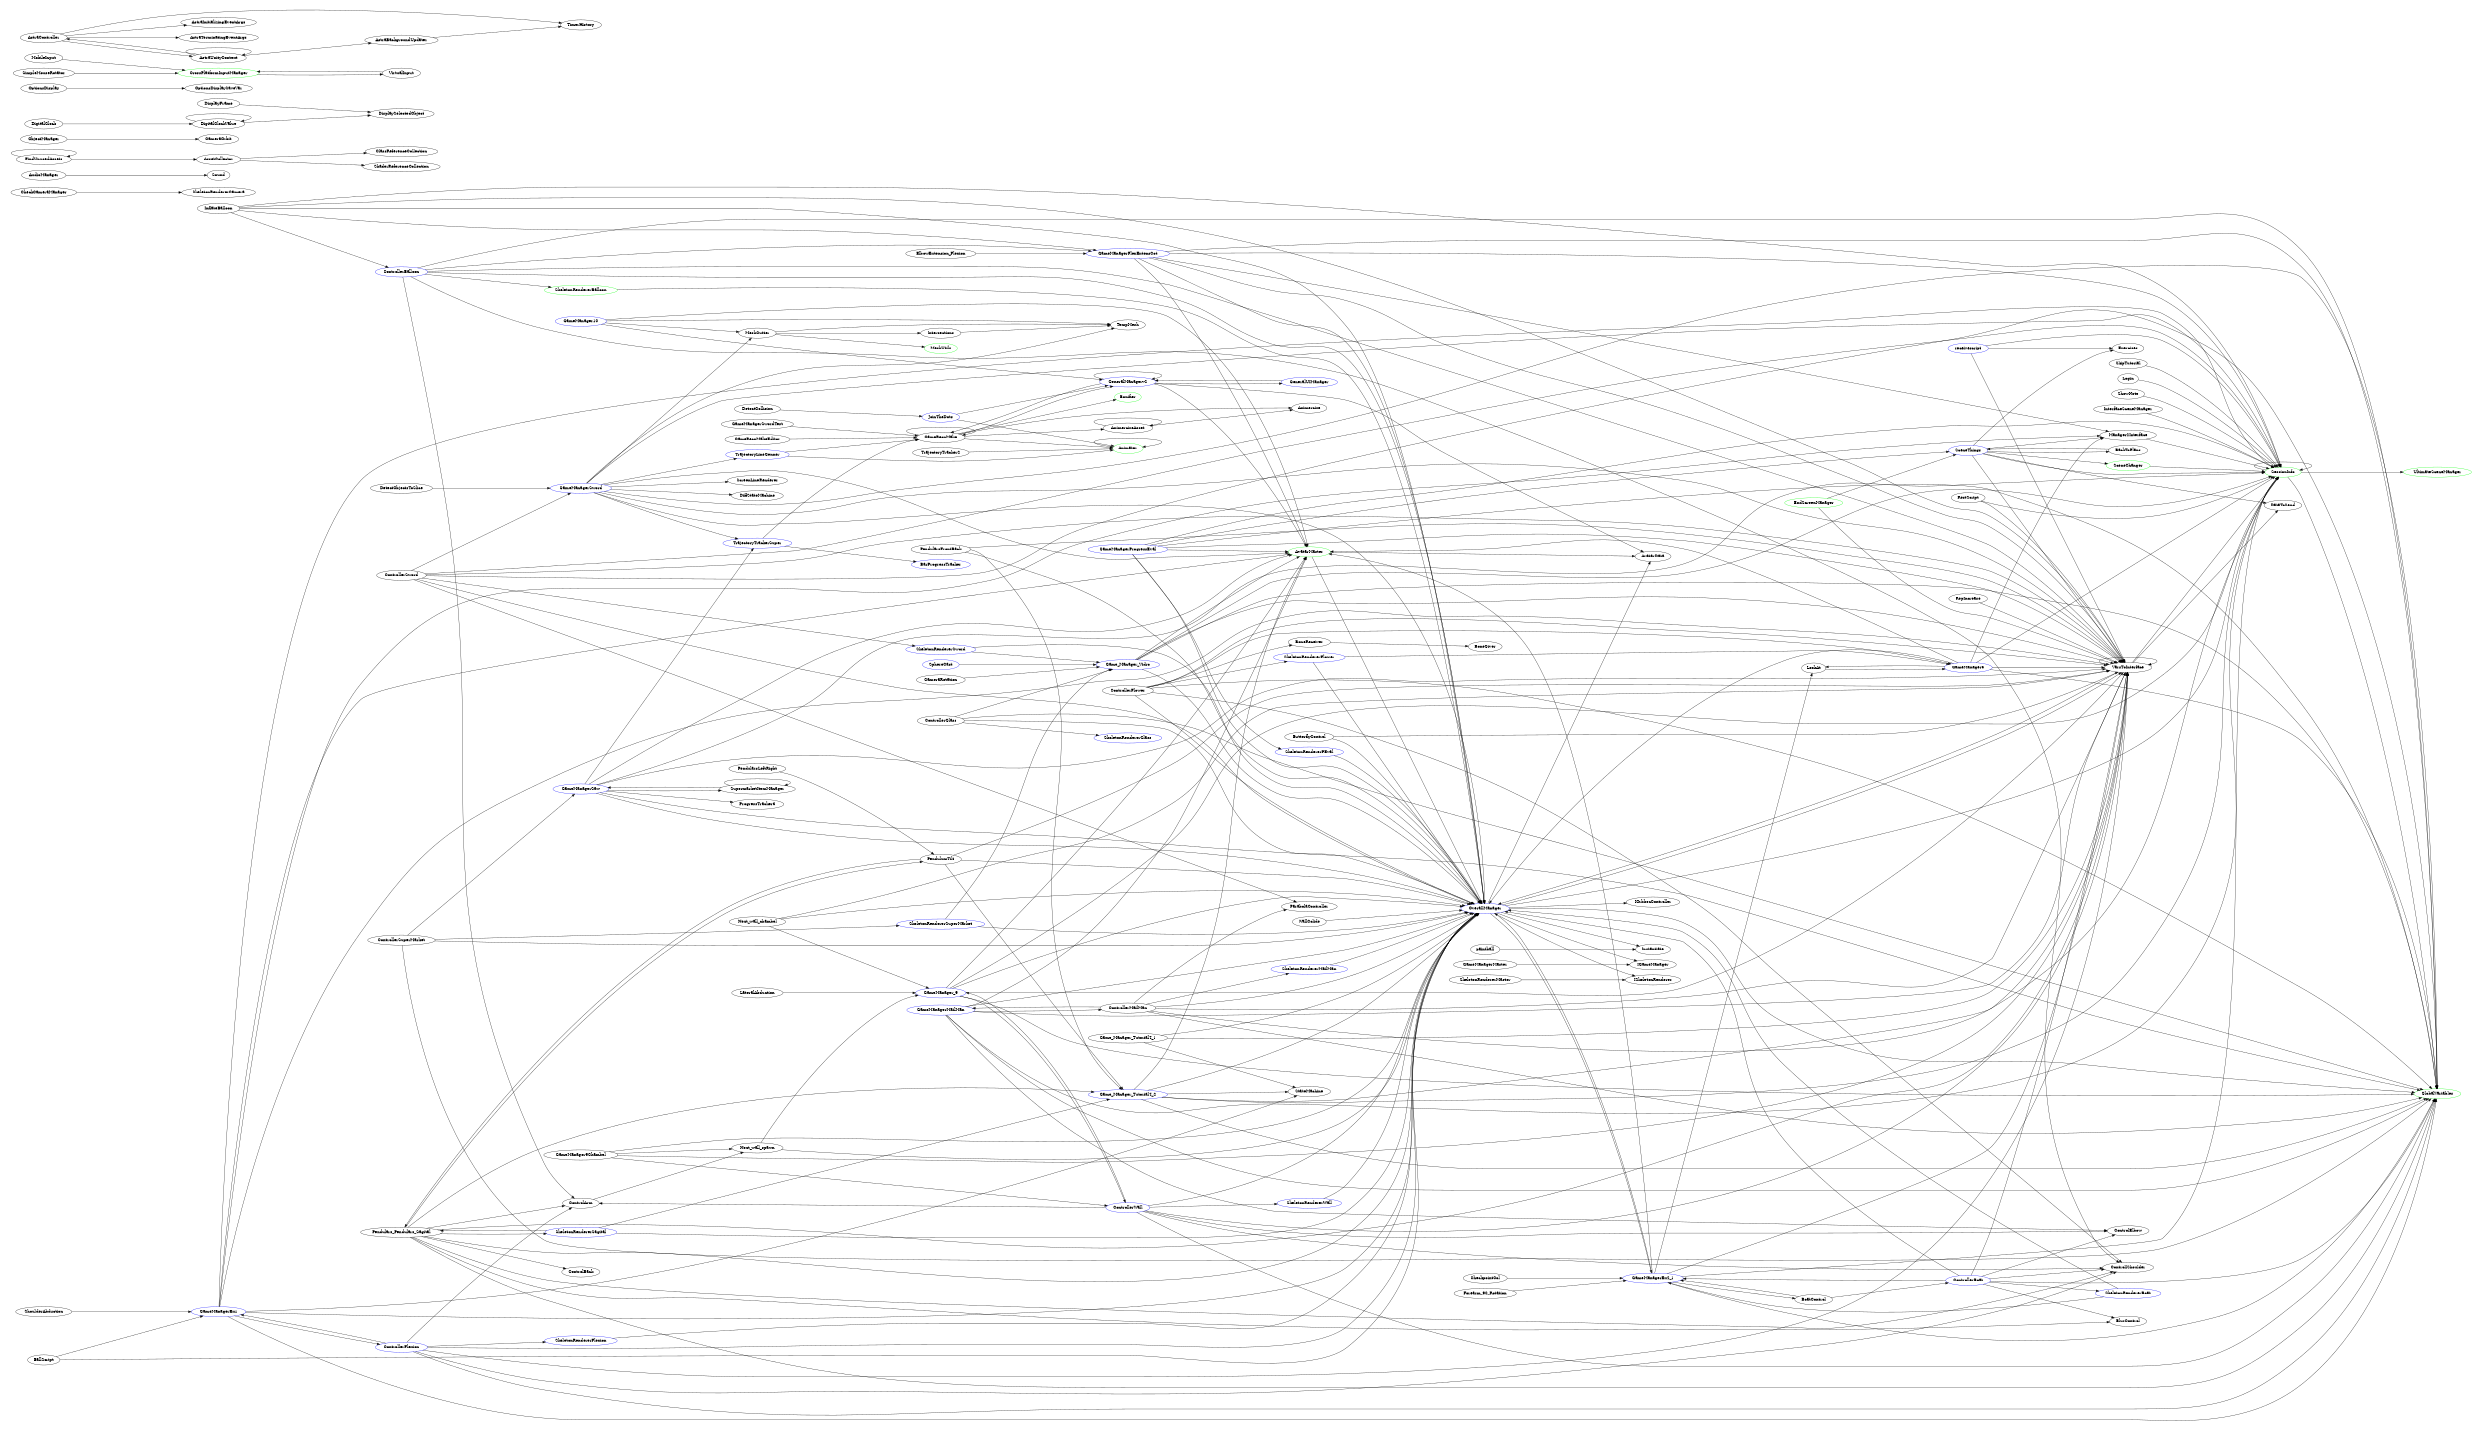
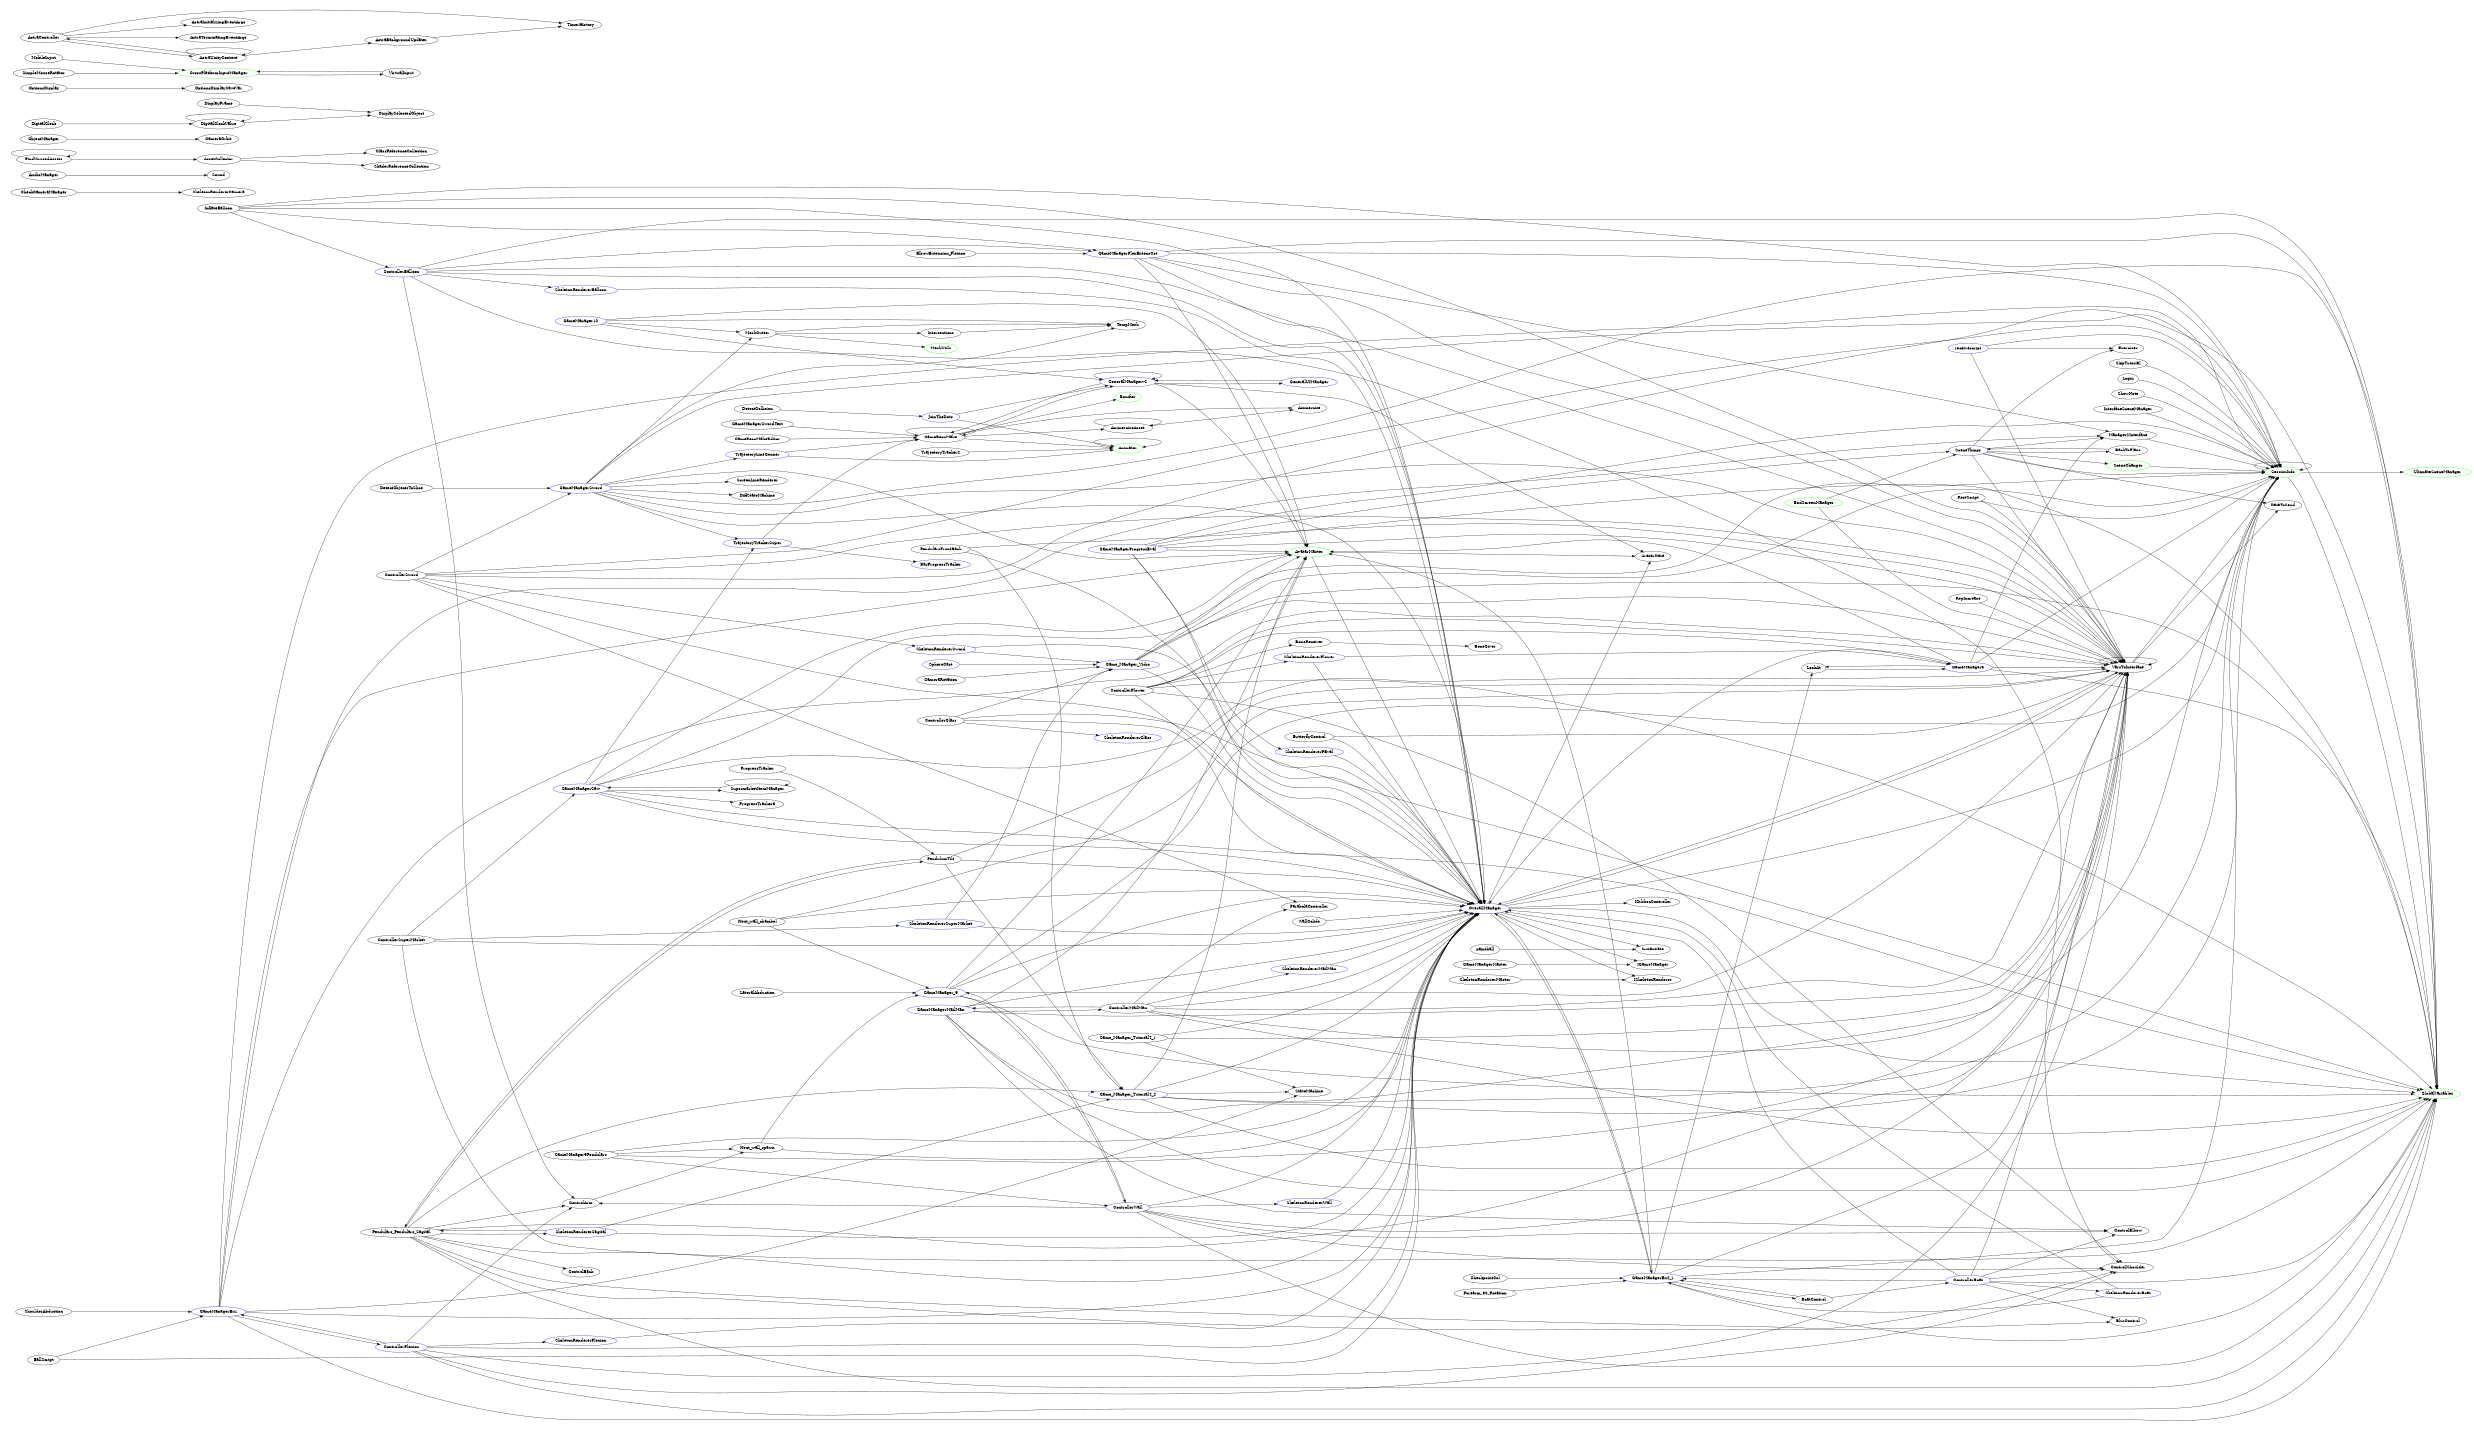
node "SkeletonRendererBalloon": color green -> blue
node "PendularsLeftRight": label "PendularsLeftRight" -> "ProgressTracker"
node "GameManager9Chambel": label "GameManager9Chambel" -> "GameManager9Pendulars"
